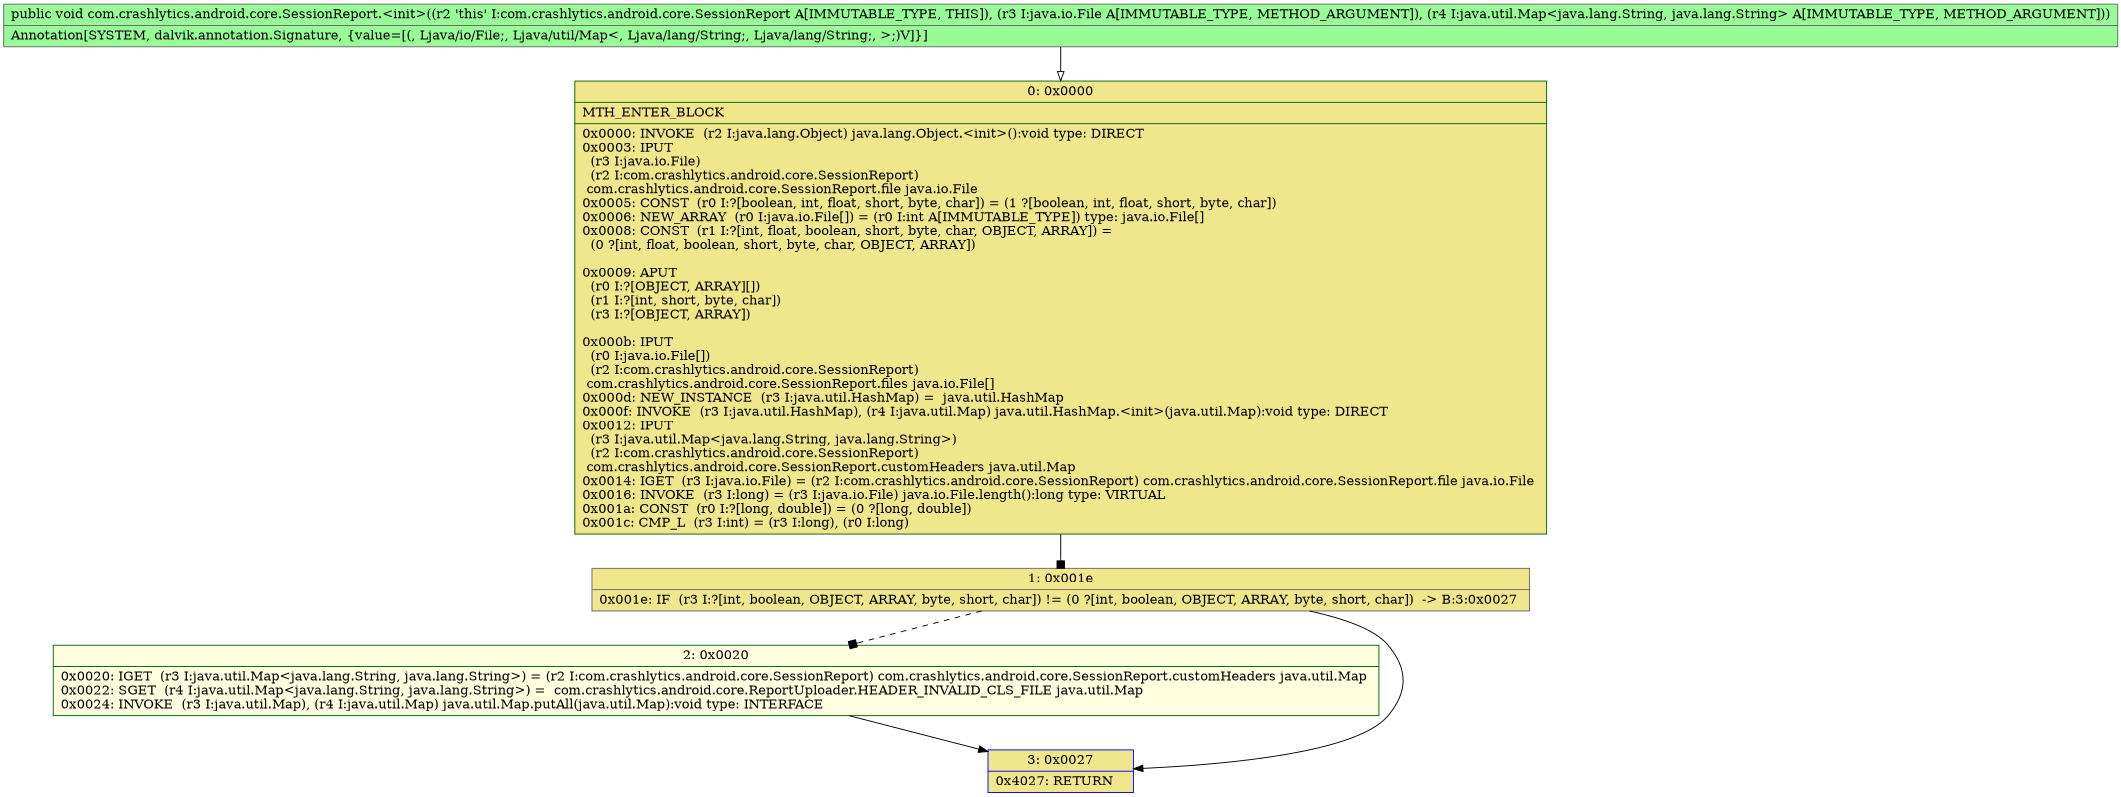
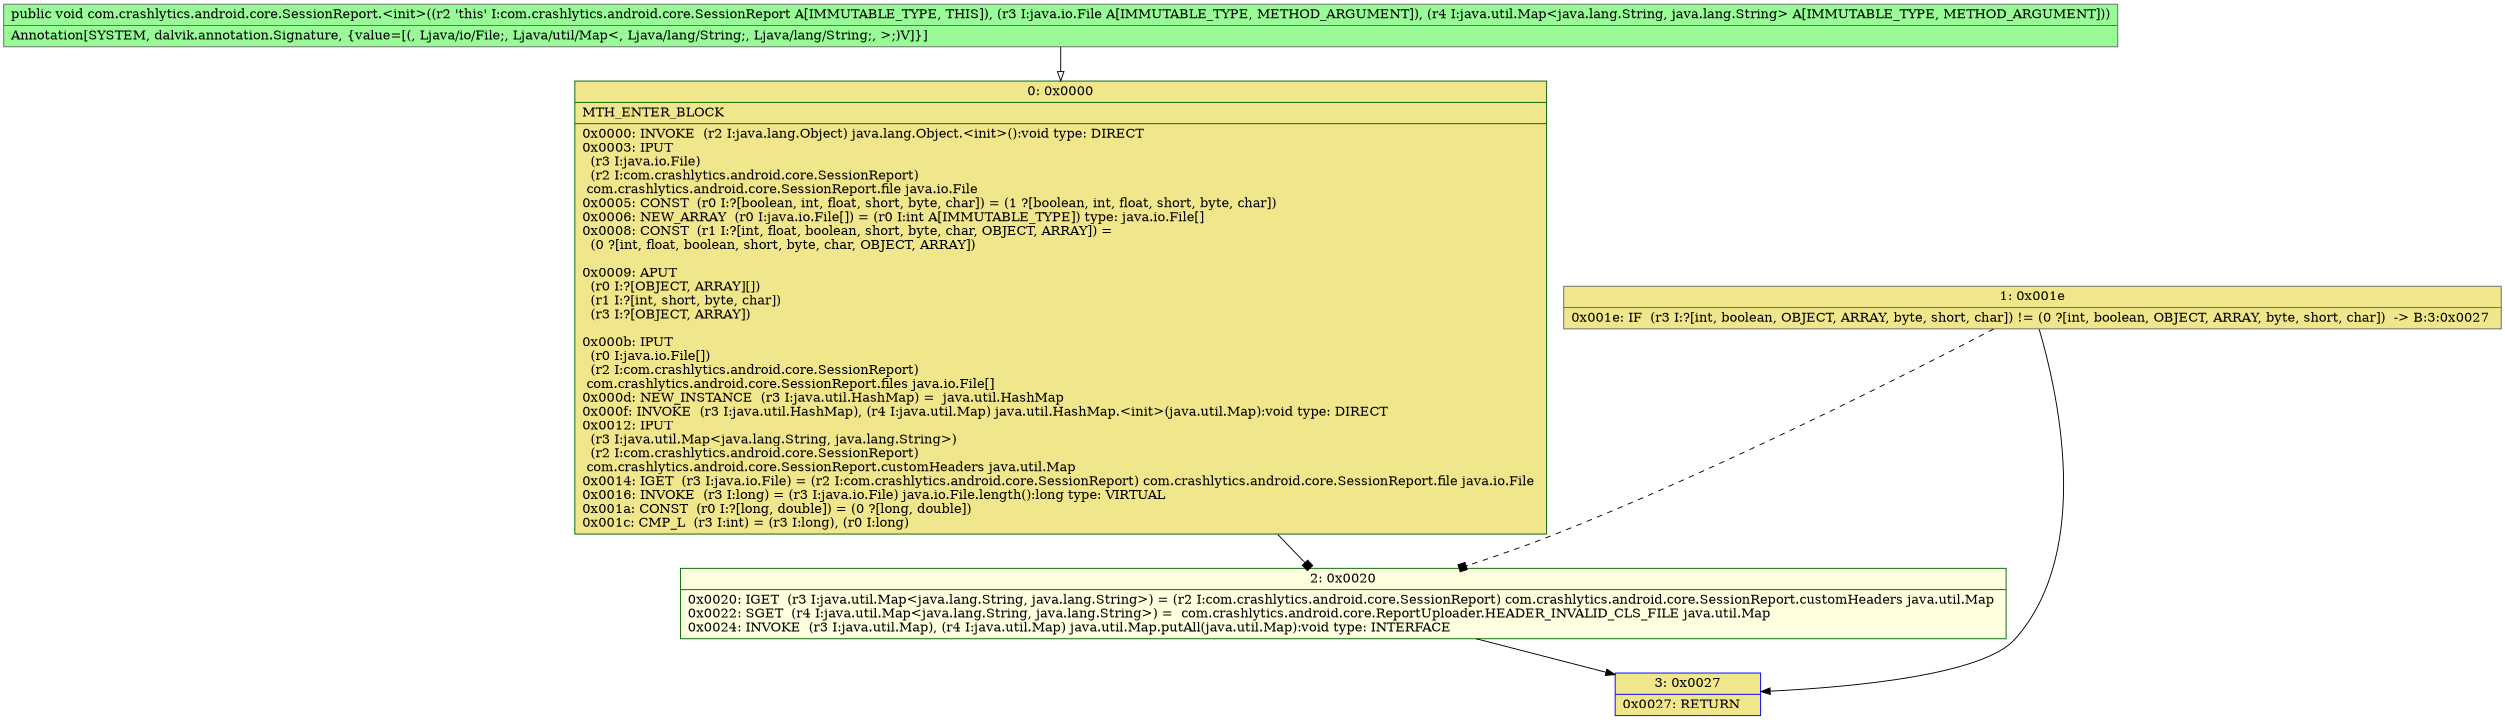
edge "0: 0x0000" -> "1: 0x001e": now "0: 0x0000" -> "2: 0x0020"
node "3: 0x0027": text "0x4027: RETURN" -> "0x0027: RETURN"
